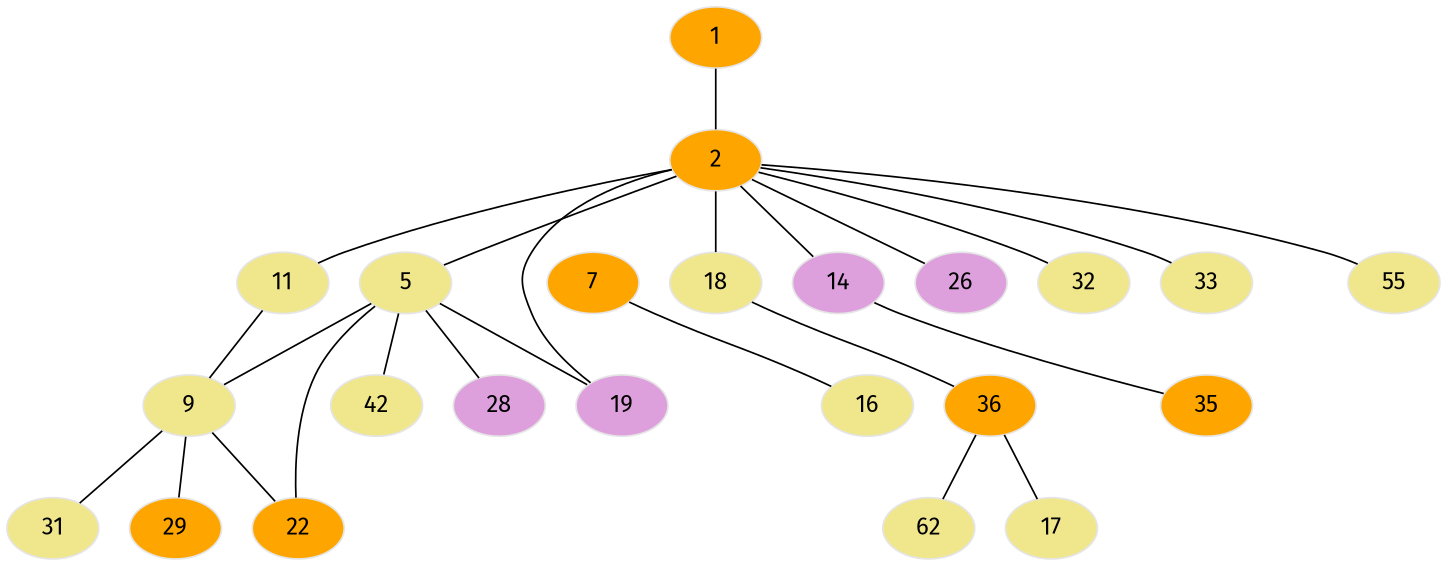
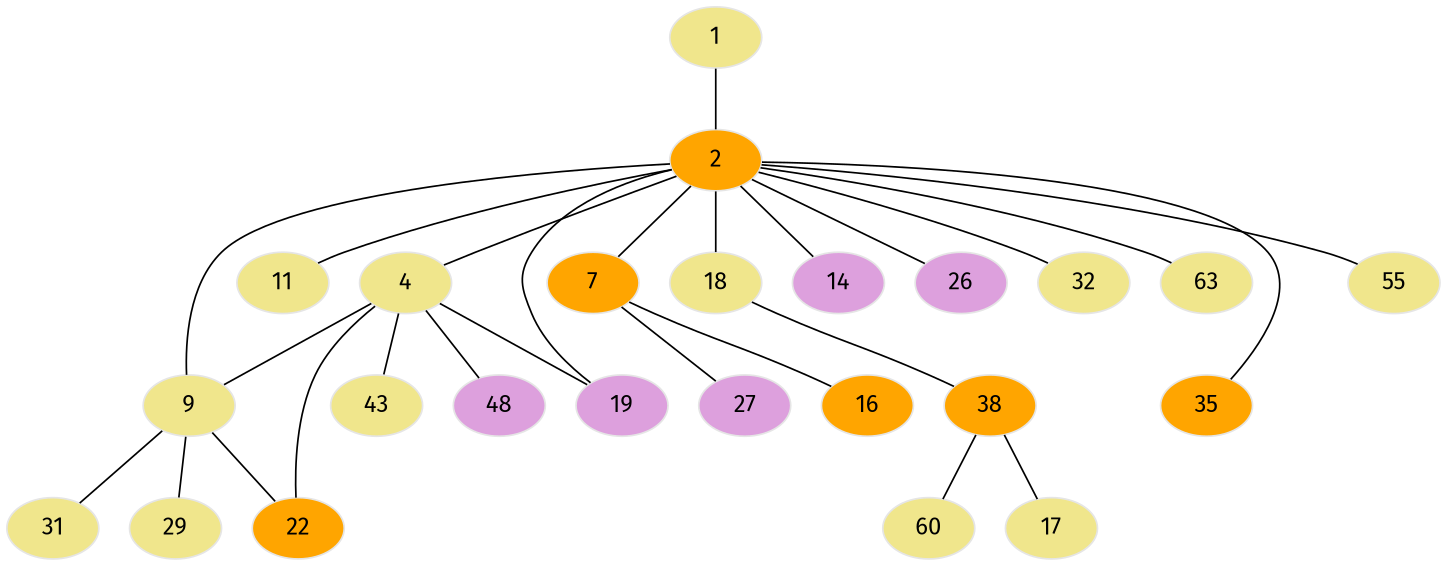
node "1": fillcolor orange -> khaki
edge "2" -- "7": added
node "5": label "5" -> "4"
node "33": label "33" -> "63"
edge "11" -- "9": now "2" -- "9"
edge "14" -- "35": now "2" -- "35"
node "42": label "42" -> "43"
node "28": label "28" -> "48"
node "27": added
node "16": fillcolor khaki -> orange
node "36": label "36" -> "38"
node "29": fillcolor orange -> khaki
node "62": label "62" -> "60"
